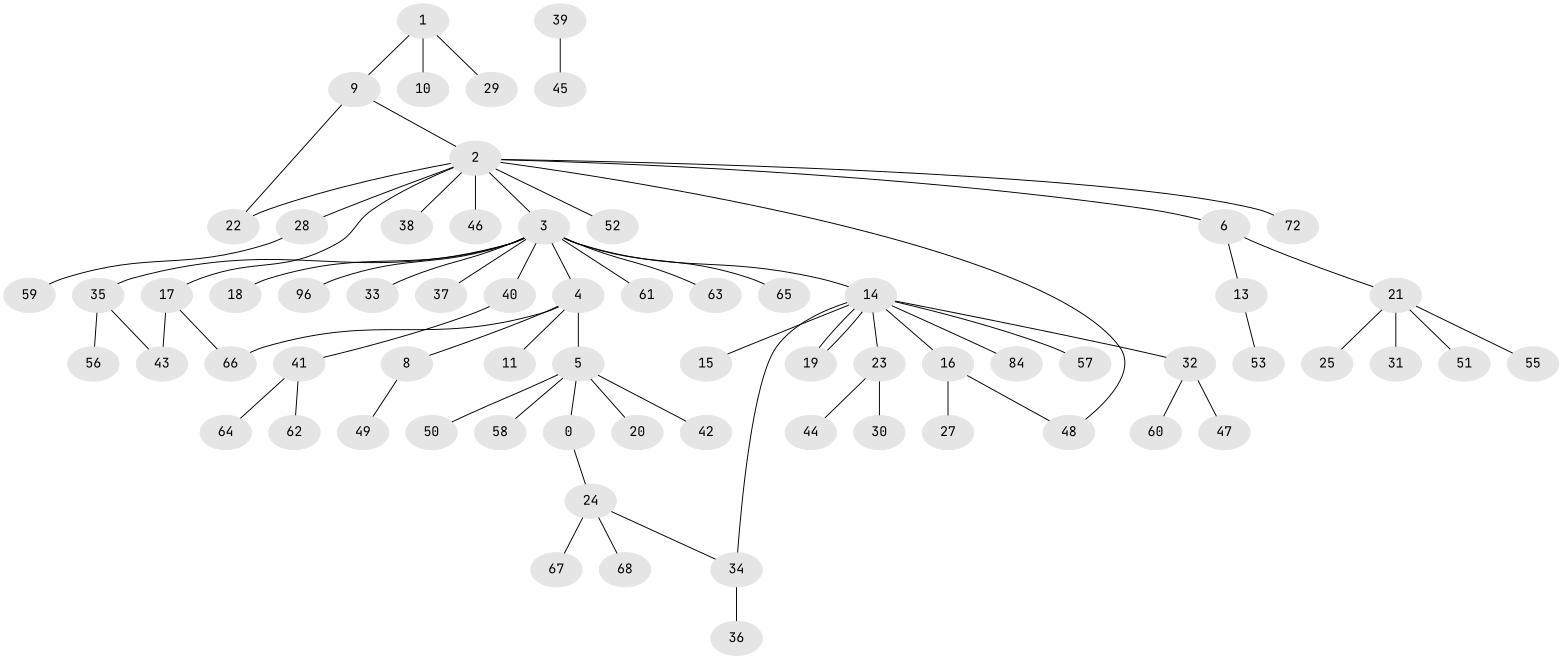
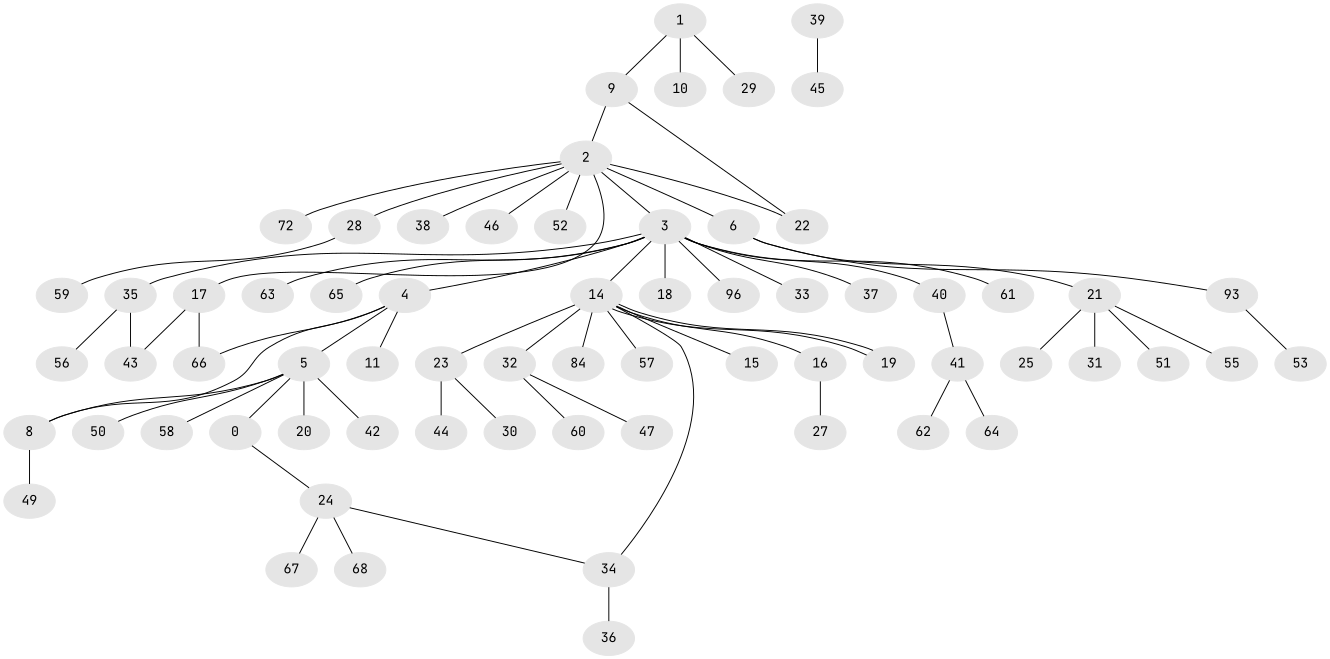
node "13": label "13" -> "93"
edge "5" -- "8": added
node "48": removed
